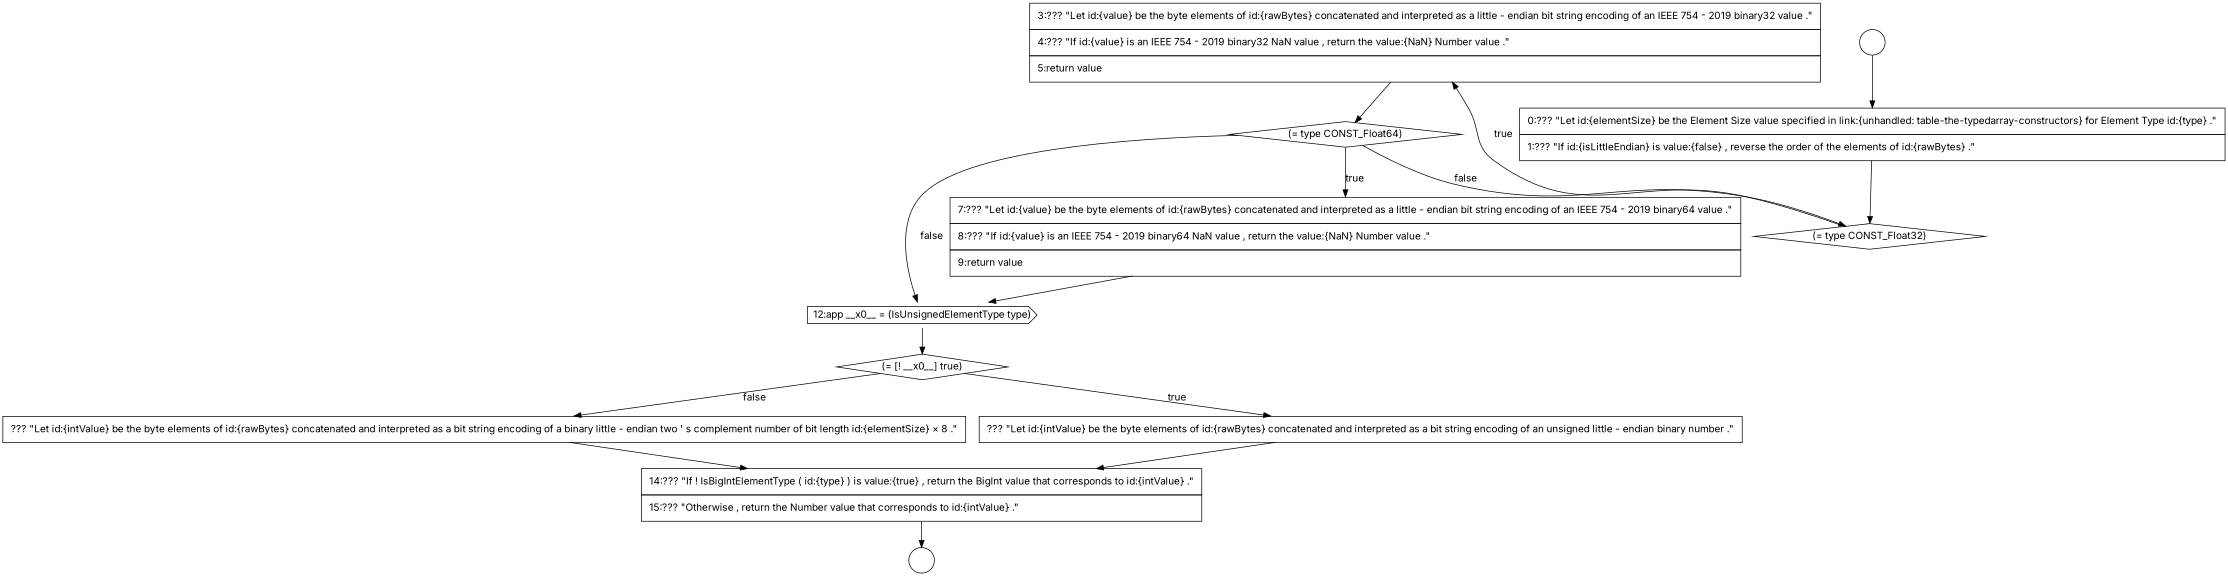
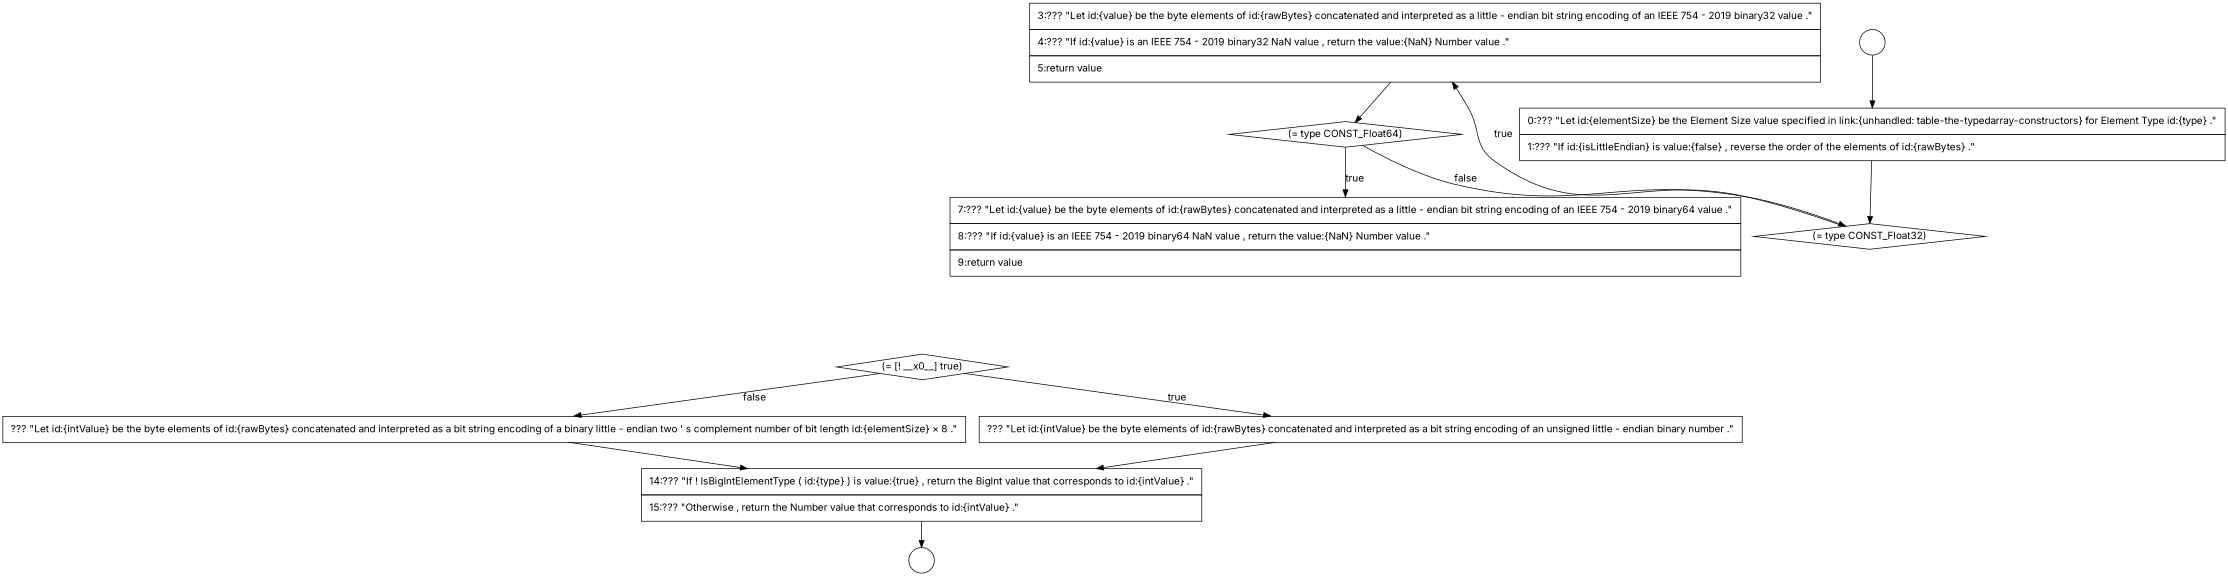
node "12:app __x0__ = (IsUnsignedElementType type)": removed
